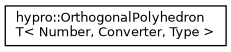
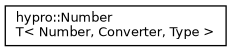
node "hypro::OrthogonalPolyhedron T< Number, Converter, Type >": label "hypro::OrthogonalPolyhedron T< Number, Converter, Type >" -> "hypro::Number T< Number, Converter, Type >"
